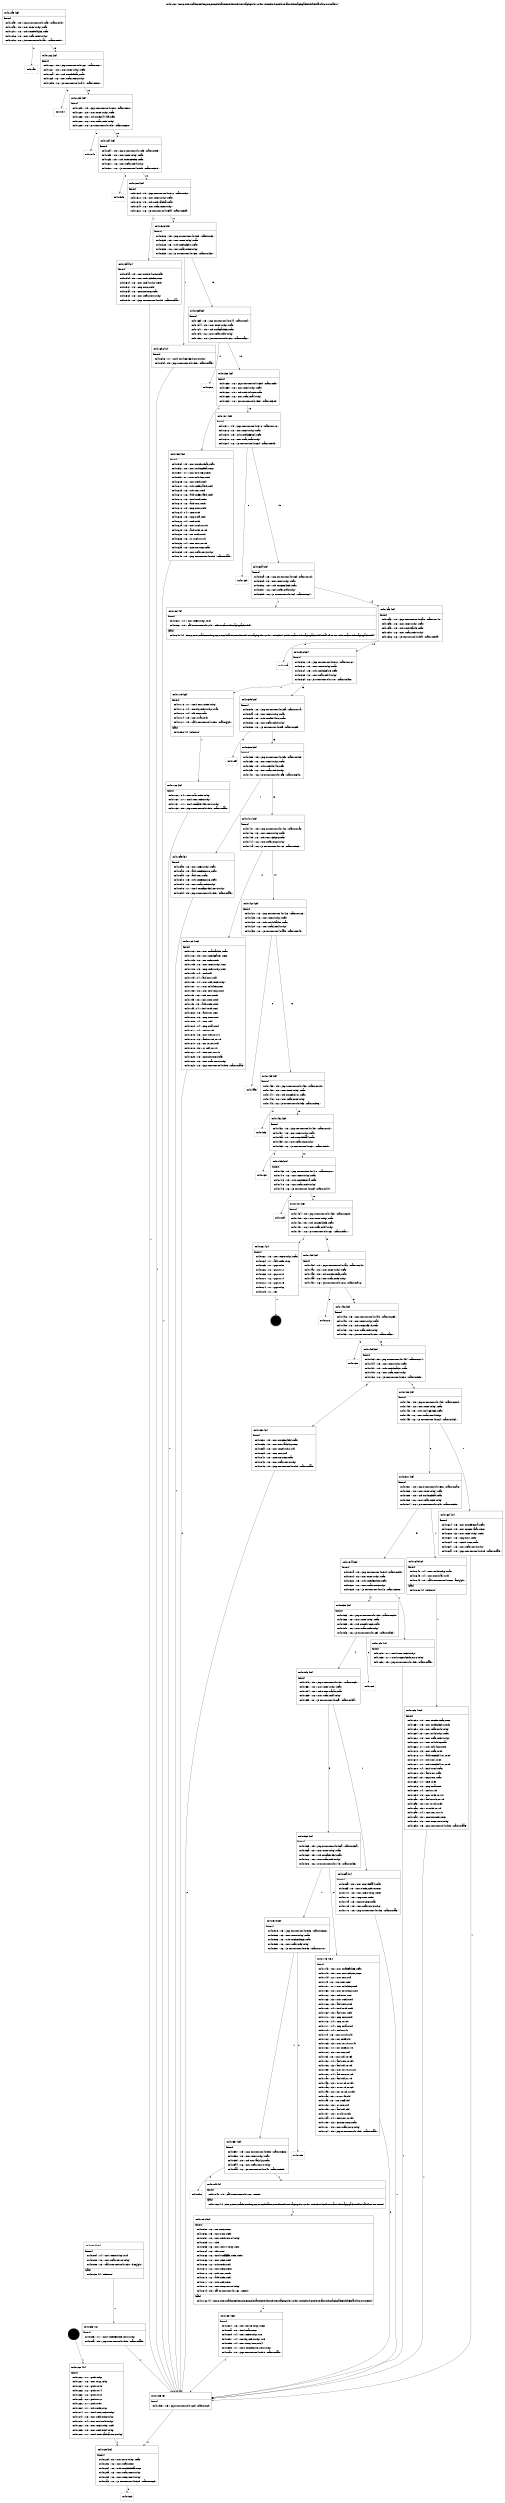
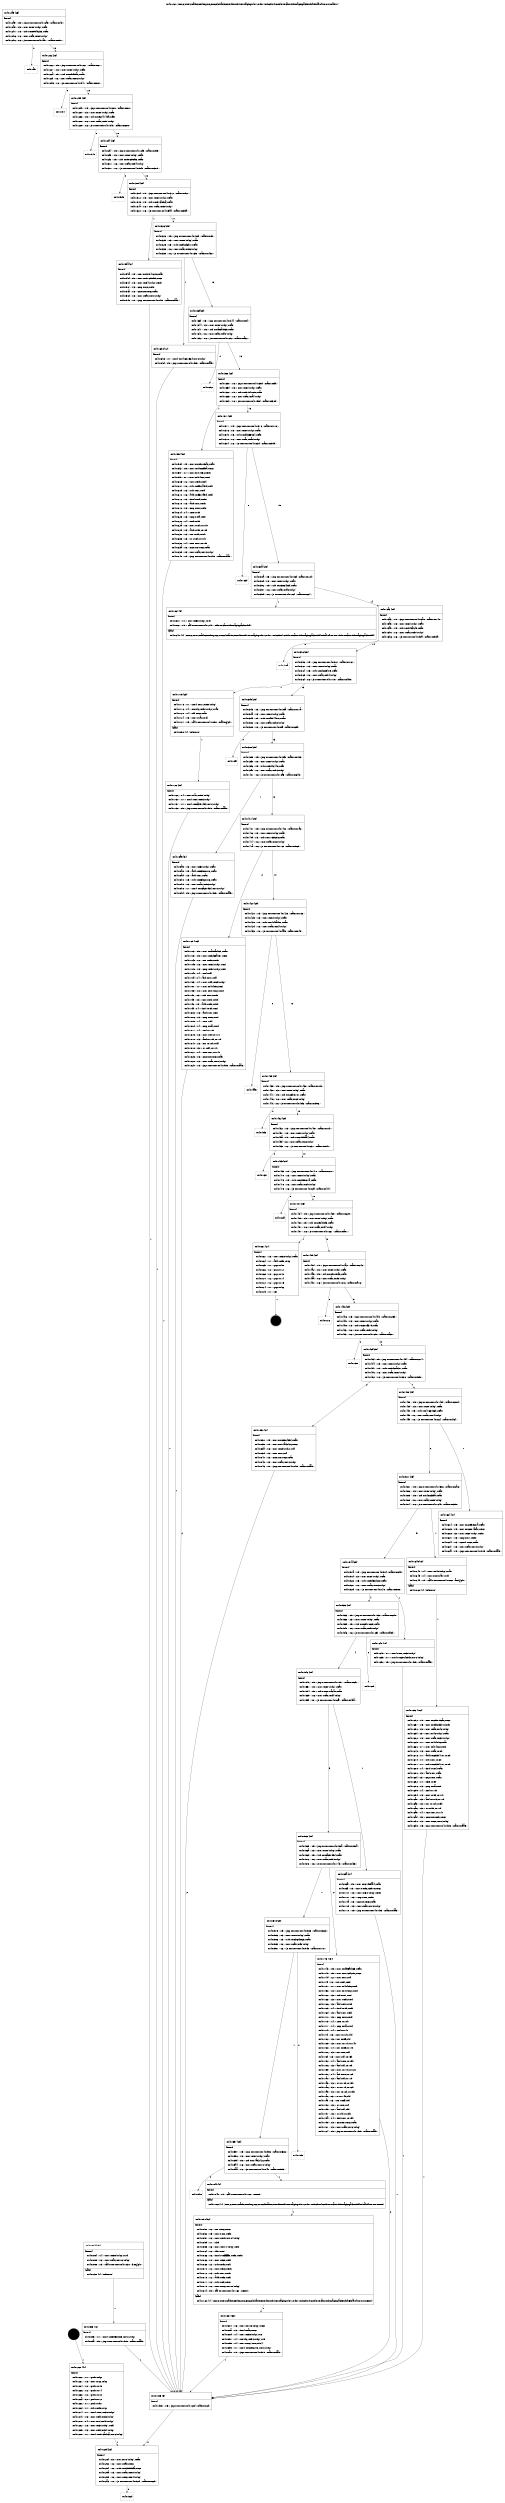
edge "0x4016c4 [27]" -> "0x401d05 [5]": removed, label "1"
